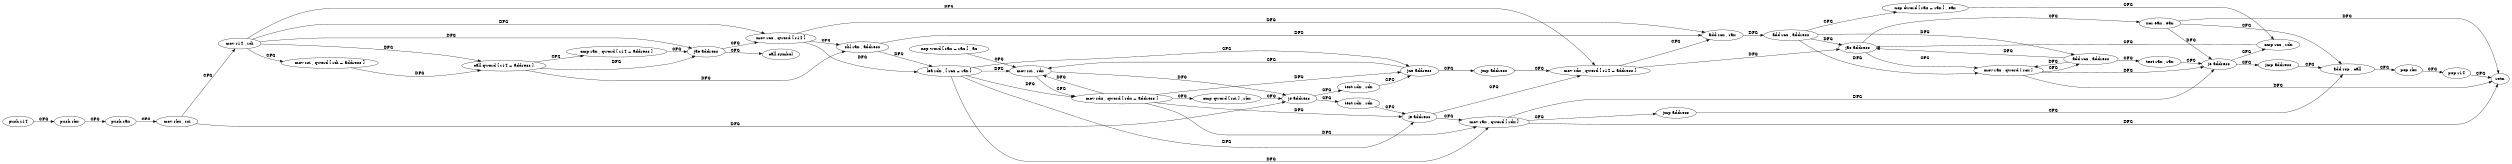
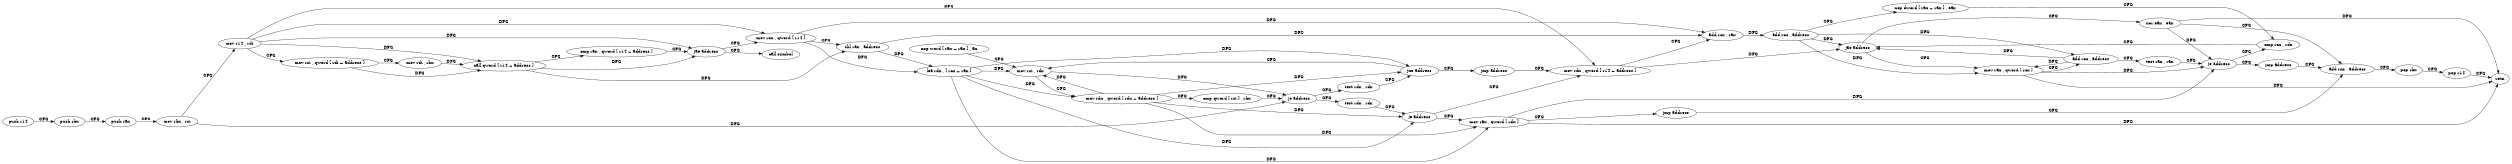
edge "lea rdx , [ rcx + rax ]" -> "jne address": label "CFG" -> "DFG"
node "mov rdi , rbx": added
node "add rsp , call": label "add rsp , call" -> "add rsp , address"
